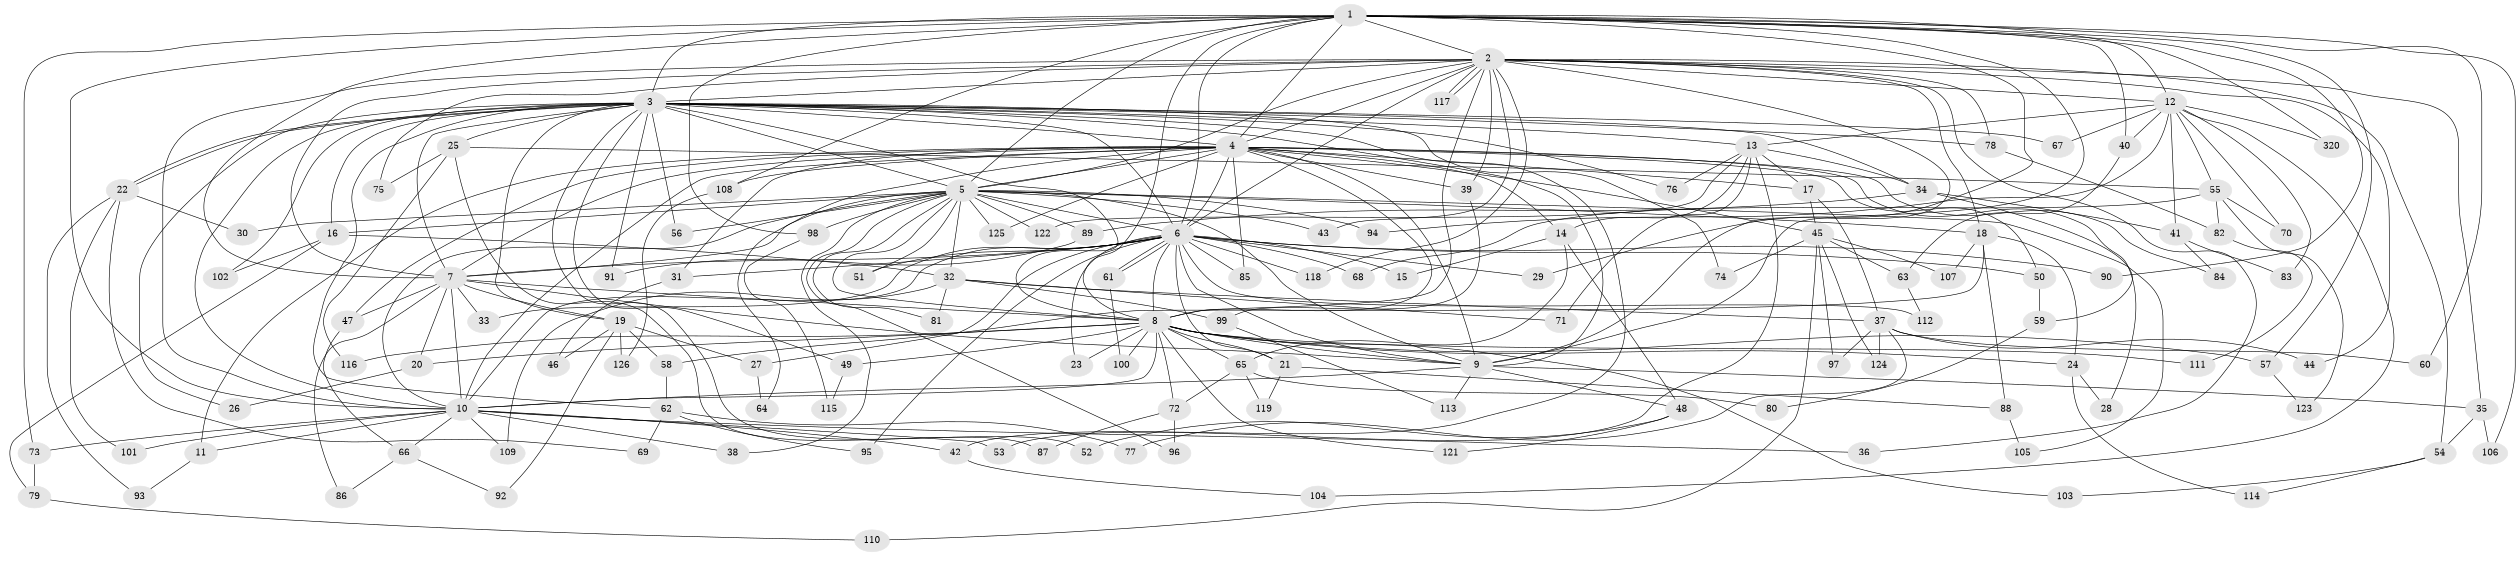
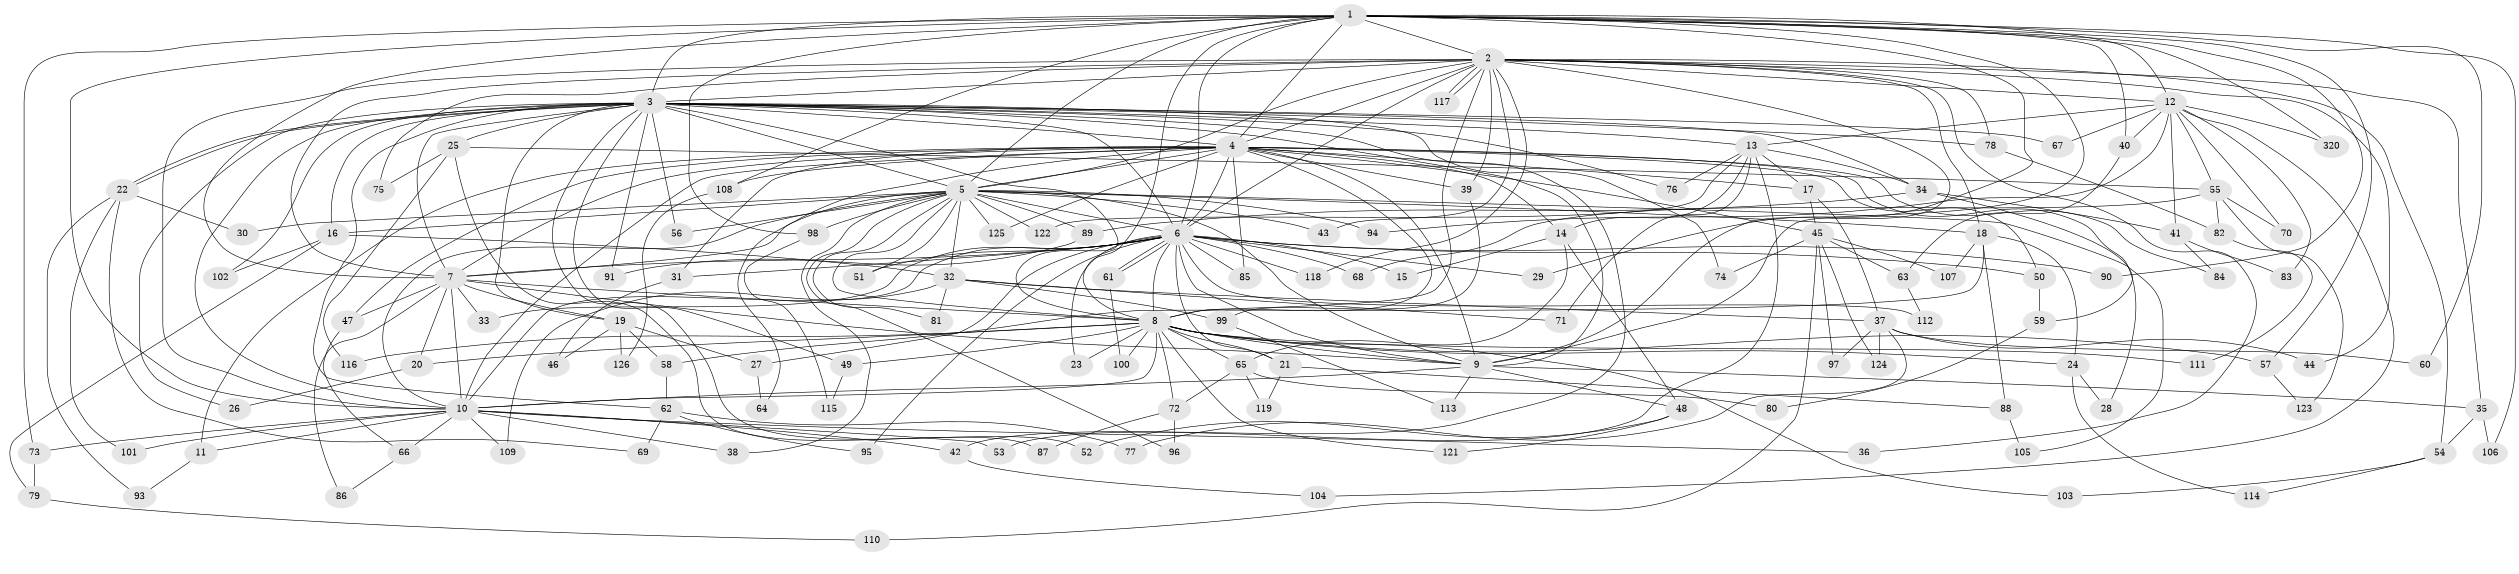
node "92": removed
